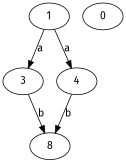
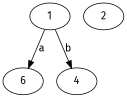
node "0": removed
node "2": added
edge "1" -> "4": label "a" -> "b"
node "3": label "3" -> "6"
node "8": removed
